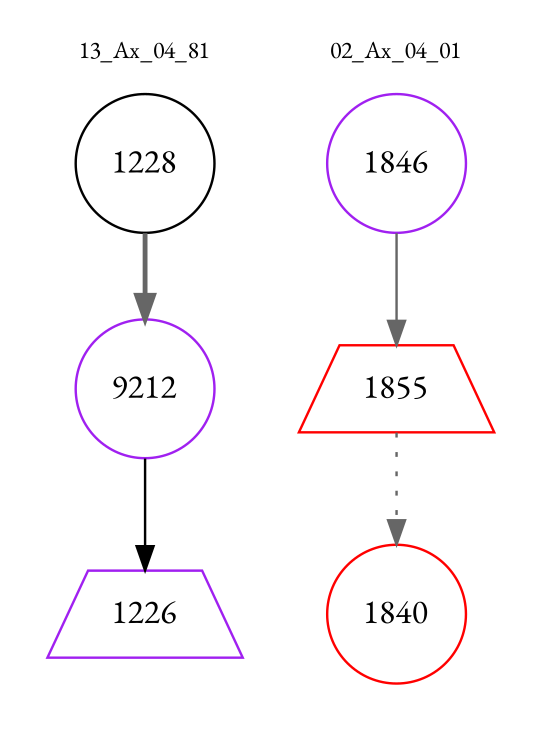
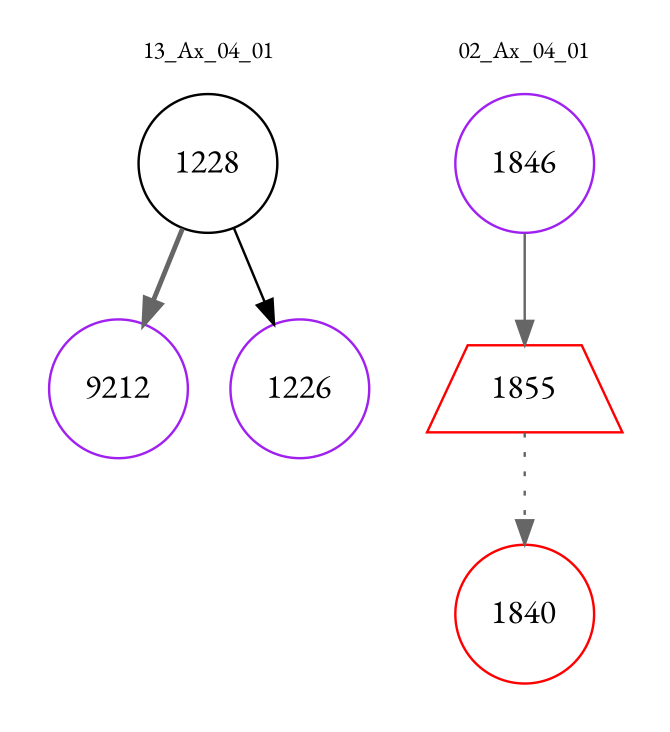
cluster "13_Ax_04_81": label "13_Ax_04_81" -> "13_Ax_04_01"
edge "9212" -> "1226": now "1228" -> "1226"
node "1226": shape trapezium -> circle
